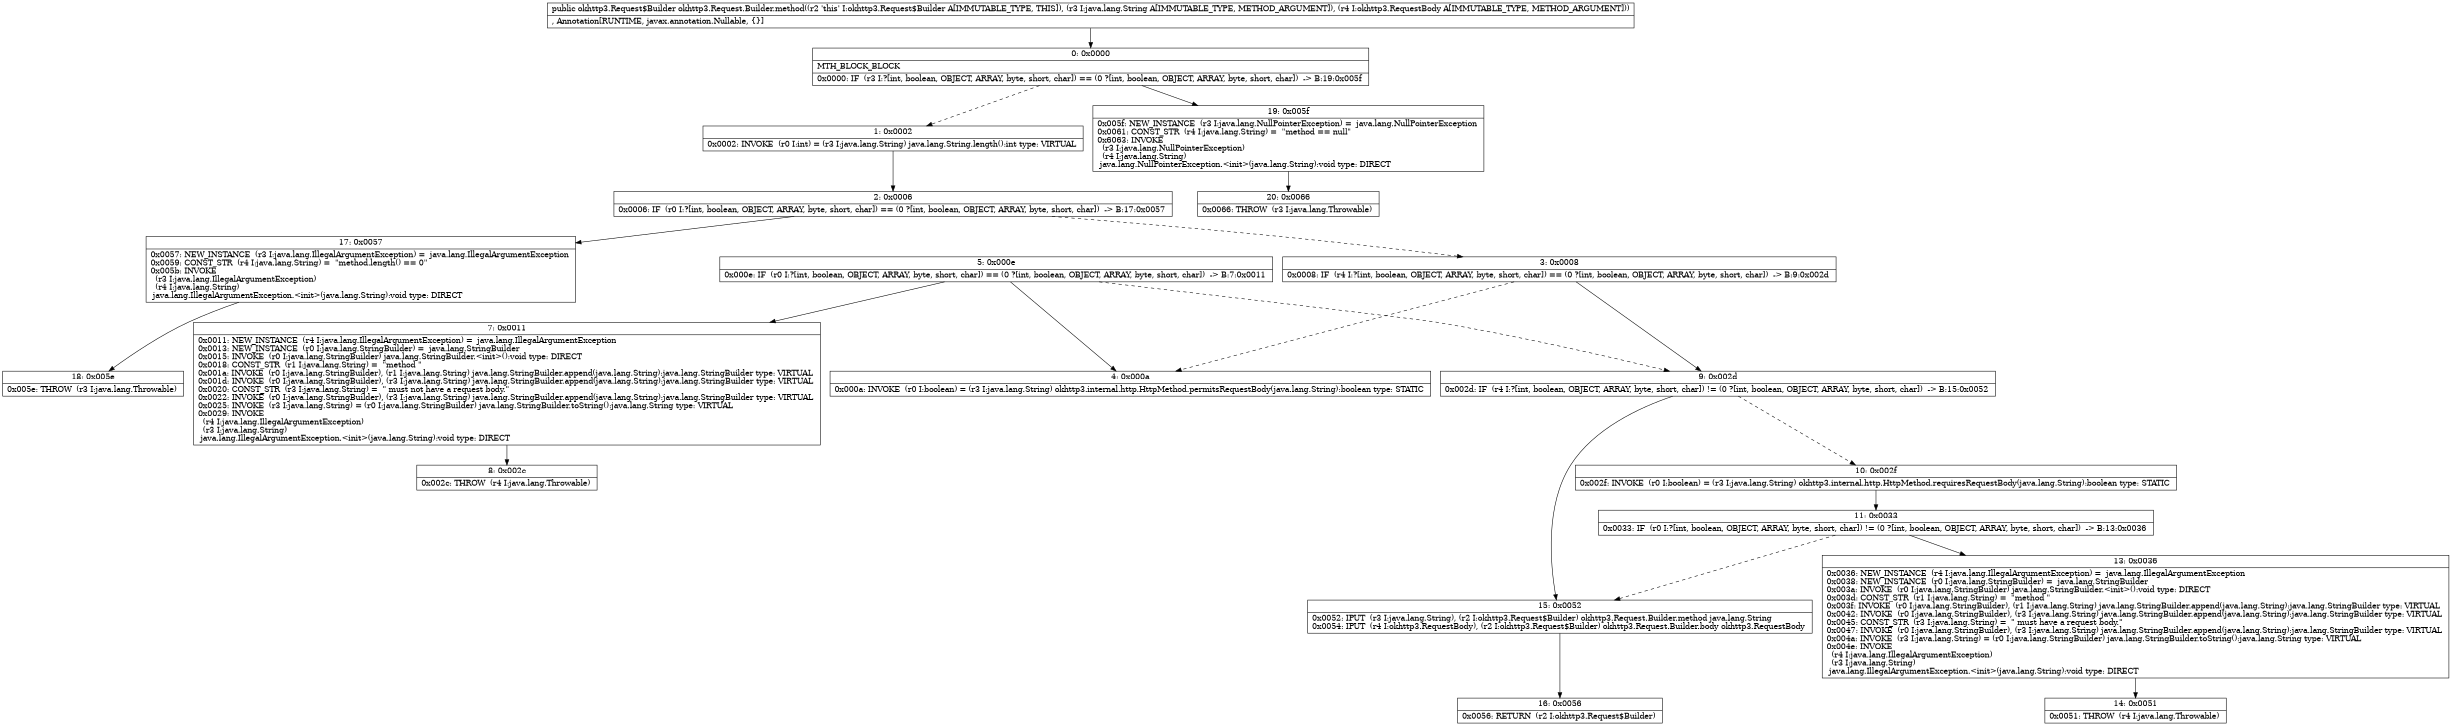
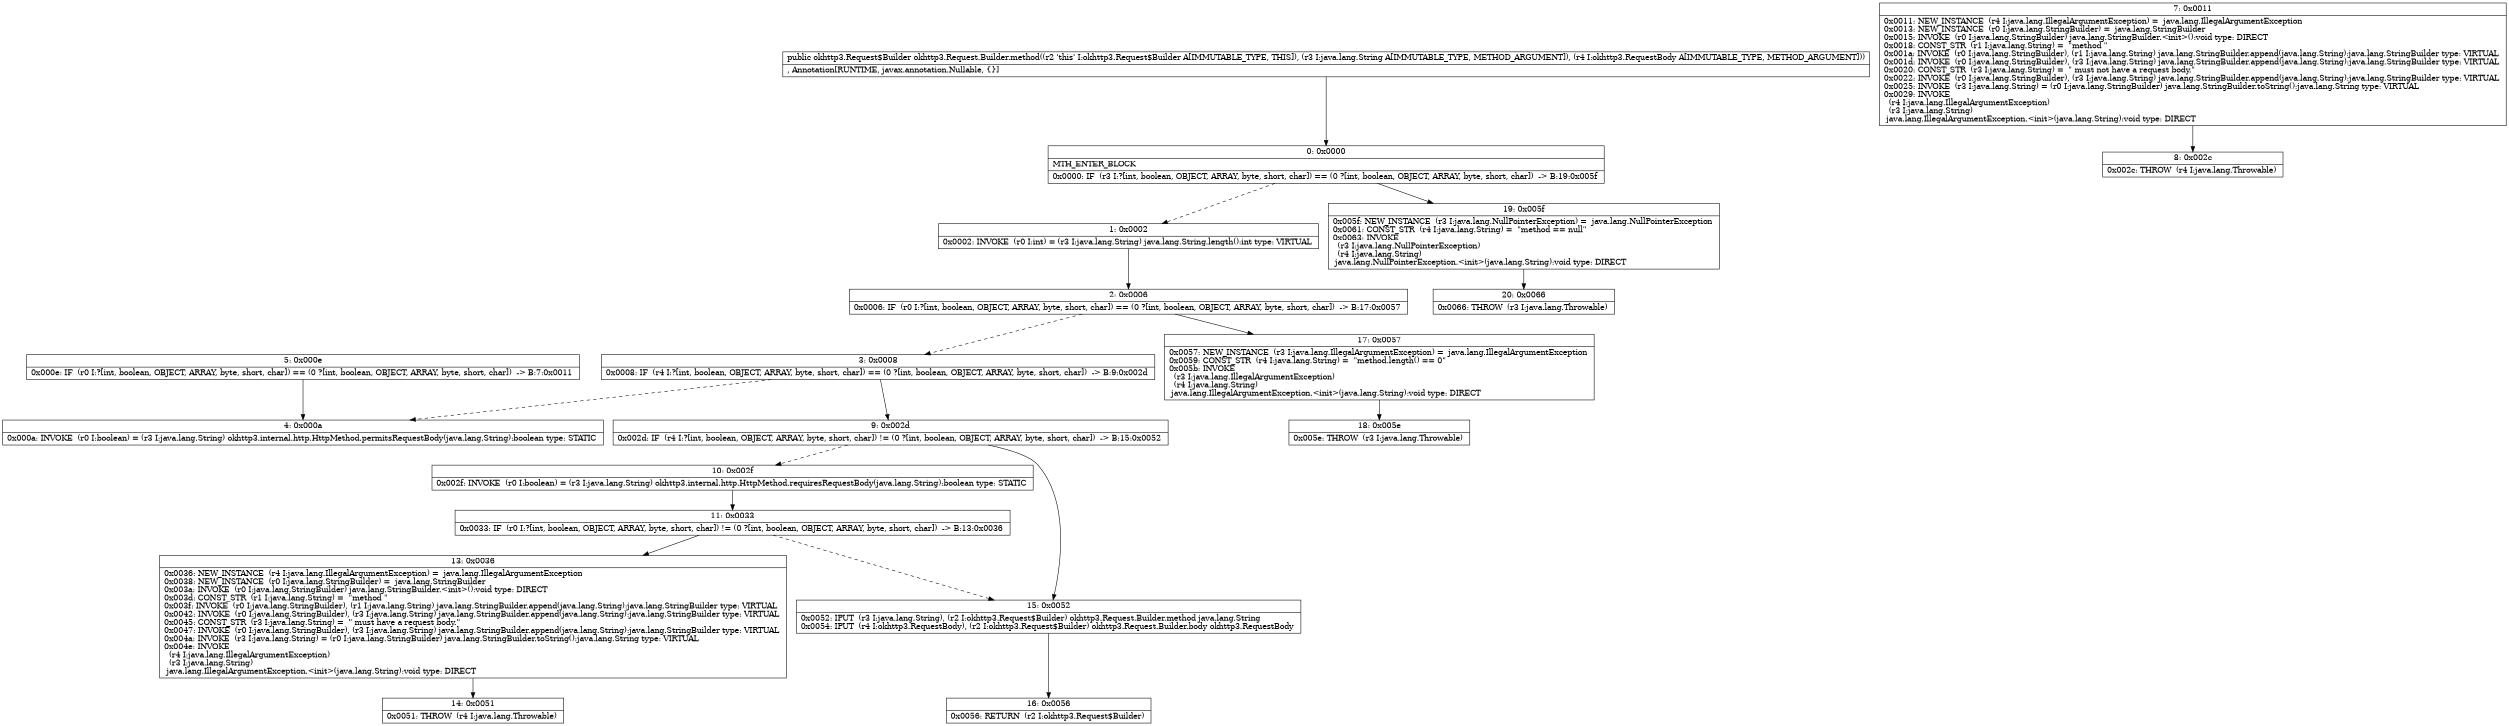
node "0: 0x0000": text "MTH_BLOCK_BLOCK" -> "MTH_ENTER_BLOCK"
node "19: 0x005f": text "0x6063: INVOKE" -> "0x0063: INVOKE"
edge "5: 0x000e" -> "7: 0x0011": removed
edge "5: 0x000e" -> "9: 0x002d": removed
